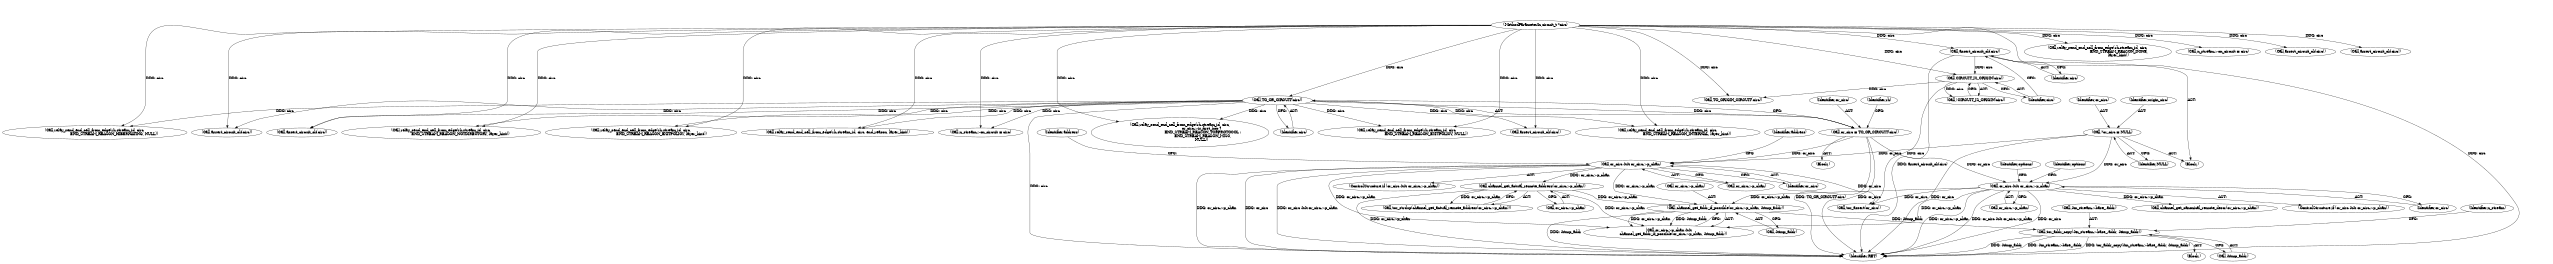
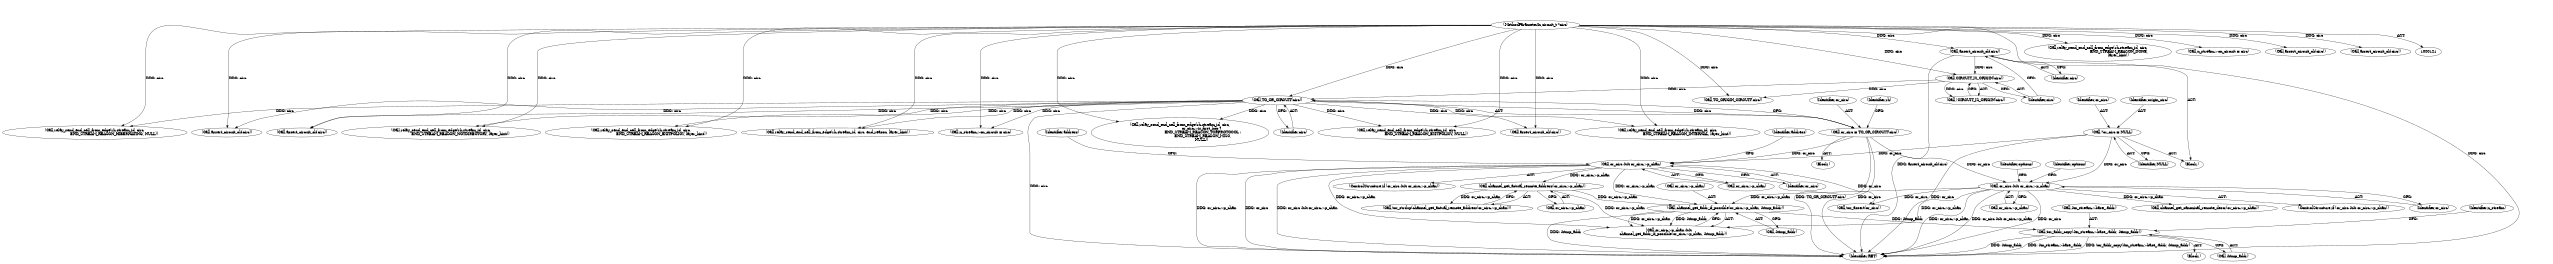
node "1000121": added
edge "(Call,CIRCUIT_IS_ORIGIN(circ))" -> "(Call,tor_assert(or_circ))": now "(Call,CIRCUIT_IS_ORIGIN(circ))" -> "(Call,TO_OR_CIRCUIT(circ))"
edge "(Call,channel_get_actual_remote_address(or_circ->p_chan))" -> "(Identifier,RET)": removed, label "DDG: or_circ->p_chan"
